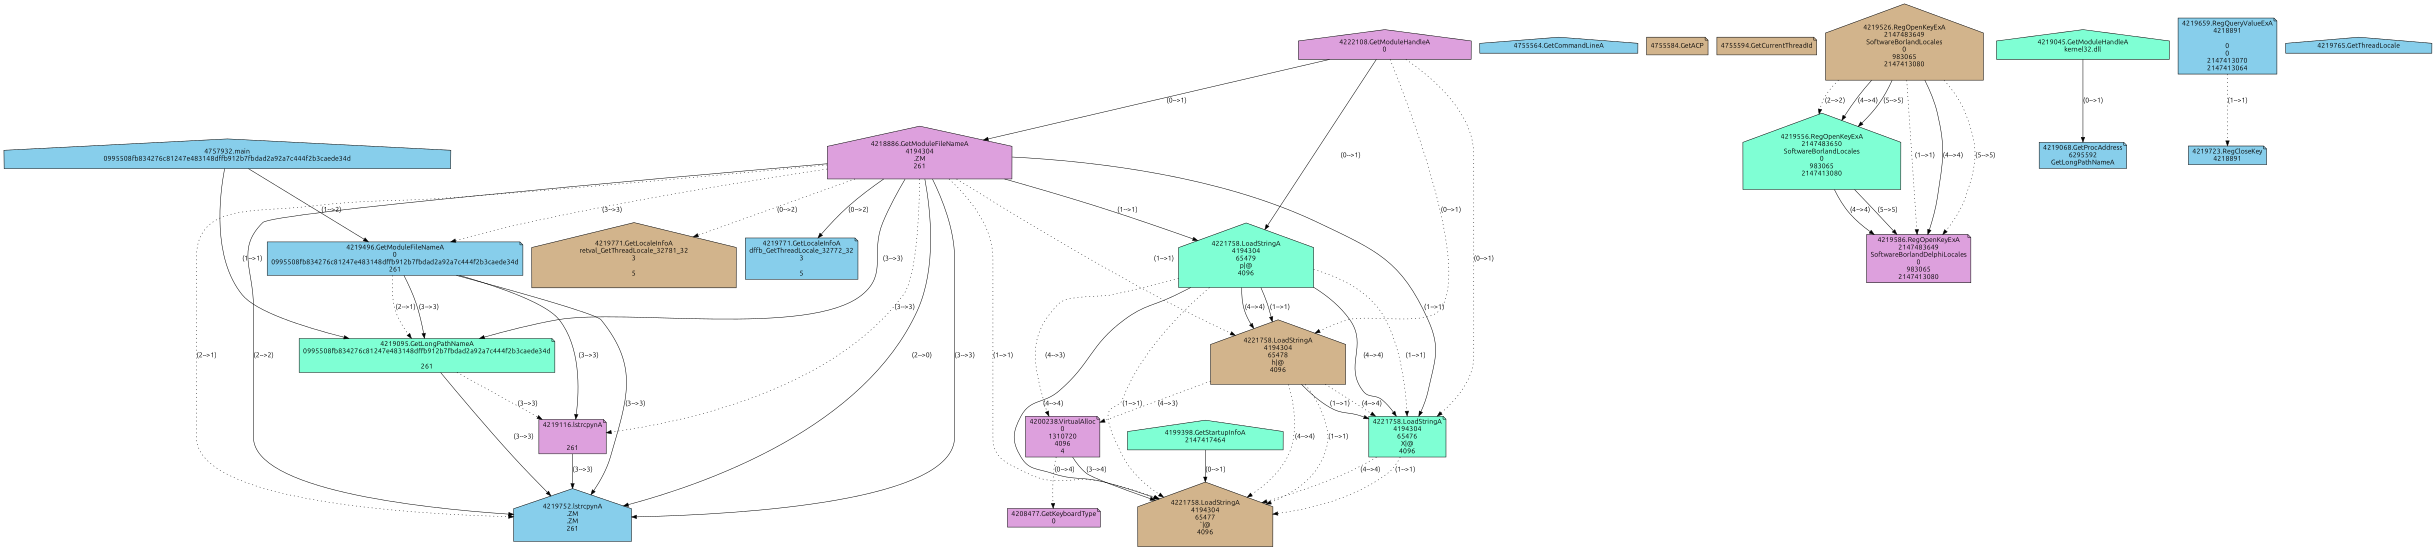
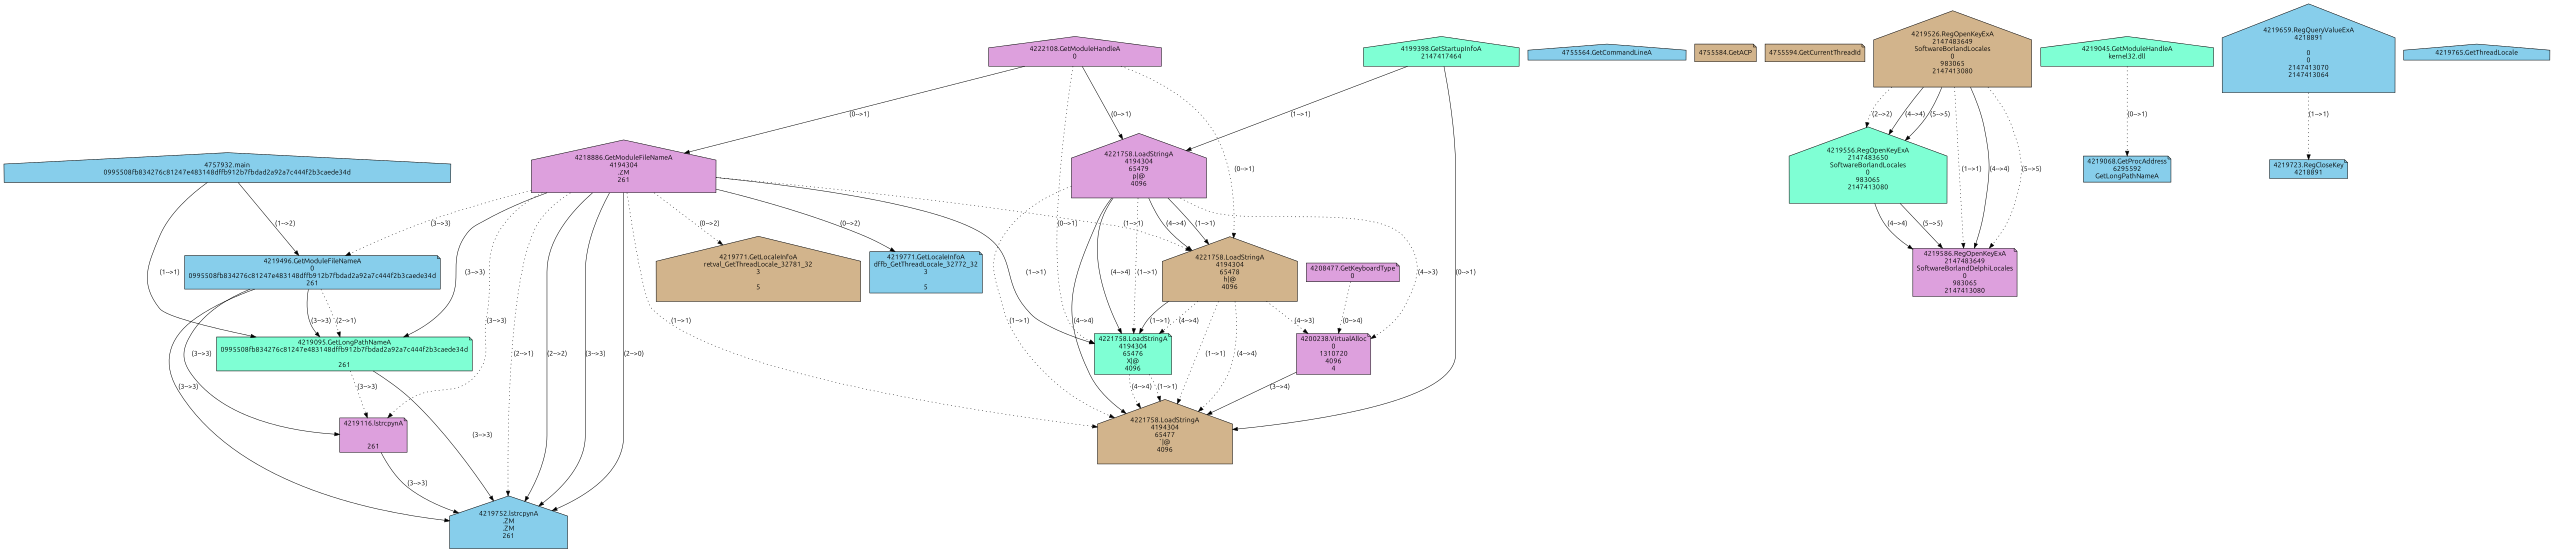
node "4219659.RegQueryValueExA 4218891 0 0 2147413070 2147413064": shape note -> house
edge "4219045.GetModuleHandleA kernel32.dll" -> "4219068.GetProcAddress 6295592 GetLongPathNameA": style solid -> dotted
edge "4218886.GetModuleFileNameA 4194304 .ZM 261" -> "4221758.LoadStringA 4194304 65479 p|@ 4096": now "4199398.GetStartupInfoA 2147417464" -> "4221758.LoadStringA 4194304 65479 p|@ 4096"
node "4221758.LoadStringA 4194304 65479 p|@ 4096": fillcolor aquamarine -> plum
edge "4200238.VirtualAlloc 0 1310720 4096 4" -> "4208477.GetKeyboardType 0": reversed
